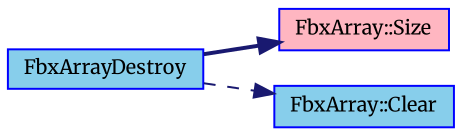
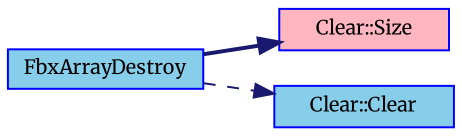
node "FbxArray::Size": label "FbxArray::Size" -> "Clear::Size"
node "FbxArray::Clear": label "FbxArray::Clear" -> "Clear::Clear"
